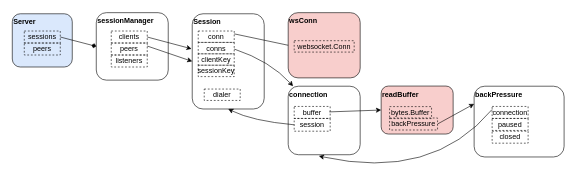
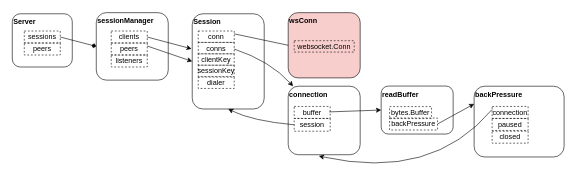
node "Server": fillcolor #dae8fc -> #ffffff
node "dialer": moved (222, 95) -> (216, 83)
node "readBuffer": fillcolor #f8cecc -> #ffffff
